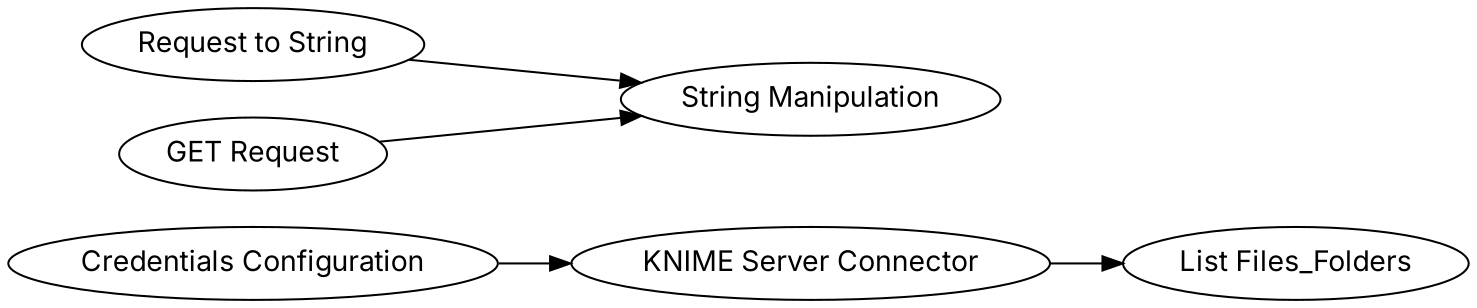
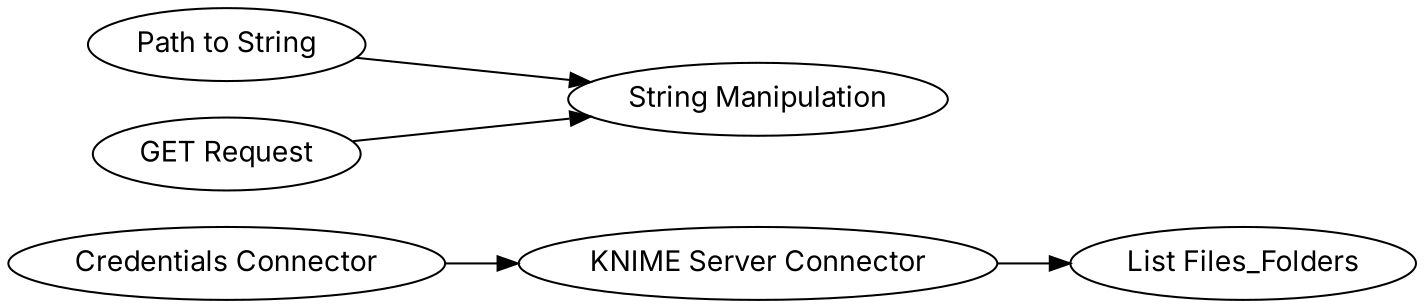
node "Request to String": label "Request to String" -> "Path to String"
node "Credentials Configuration": label "Credentials Configuration" -> "Credentials Connector"
